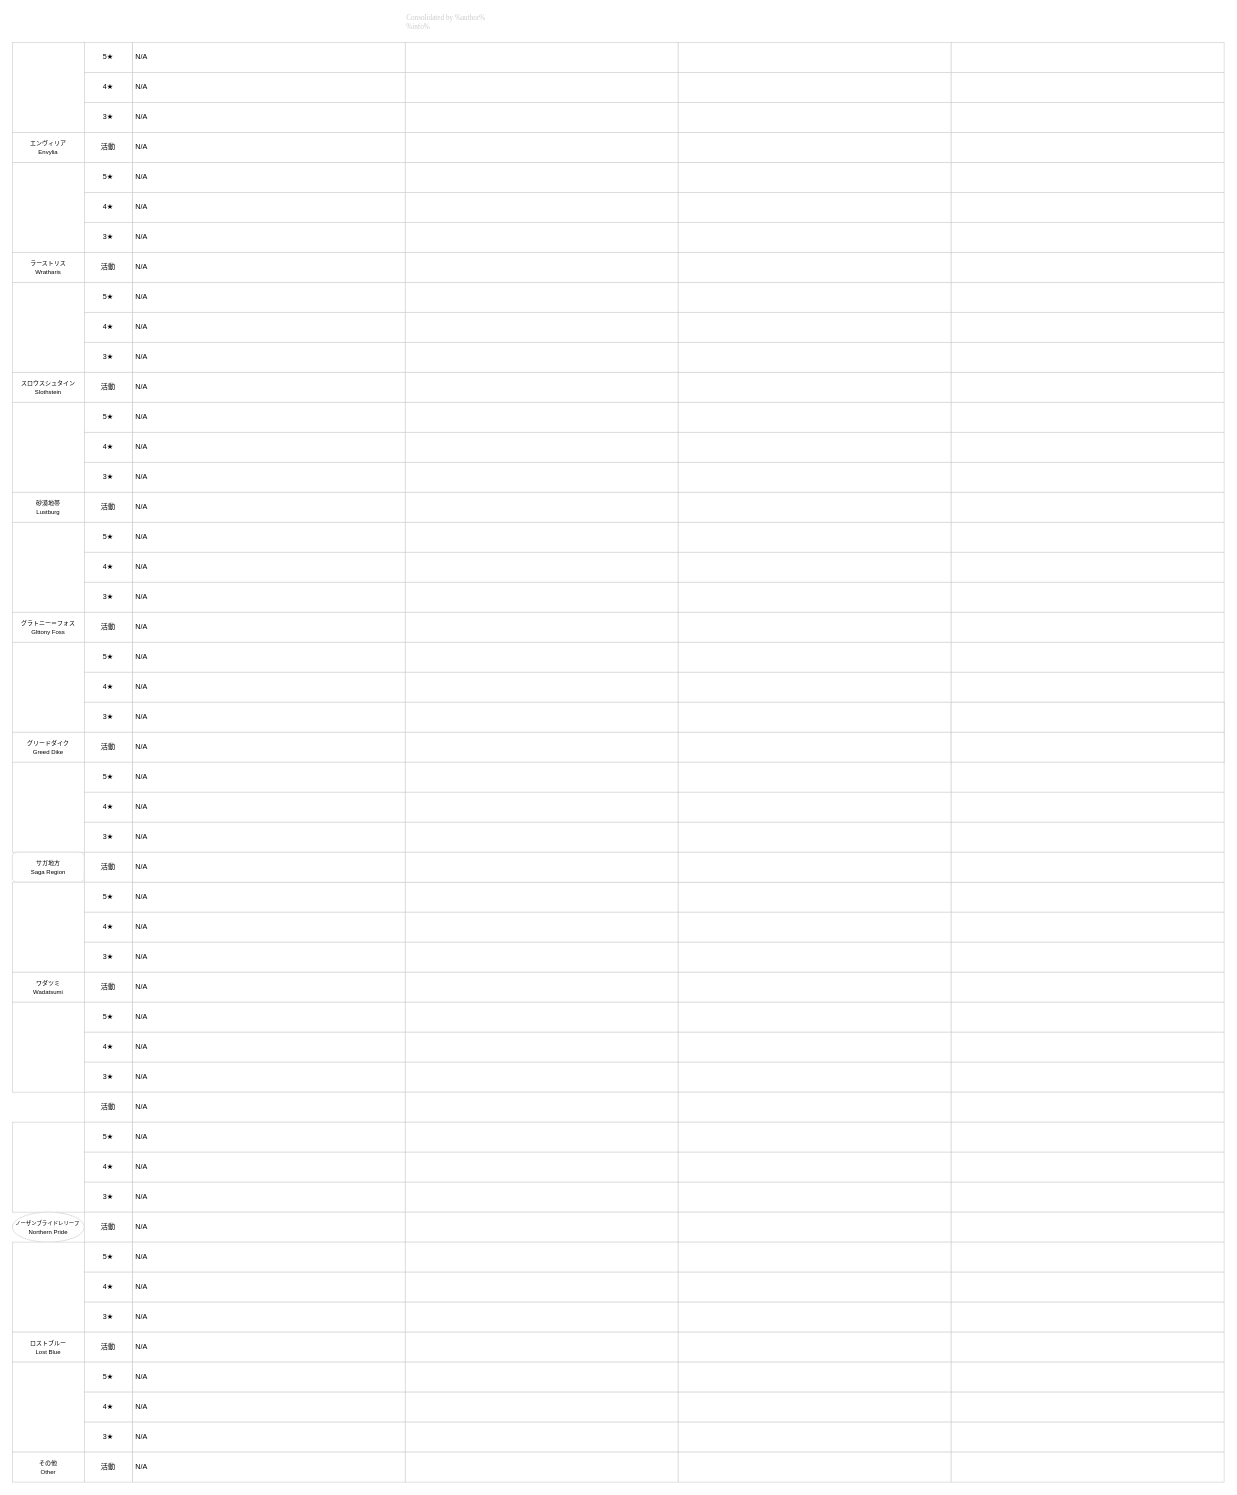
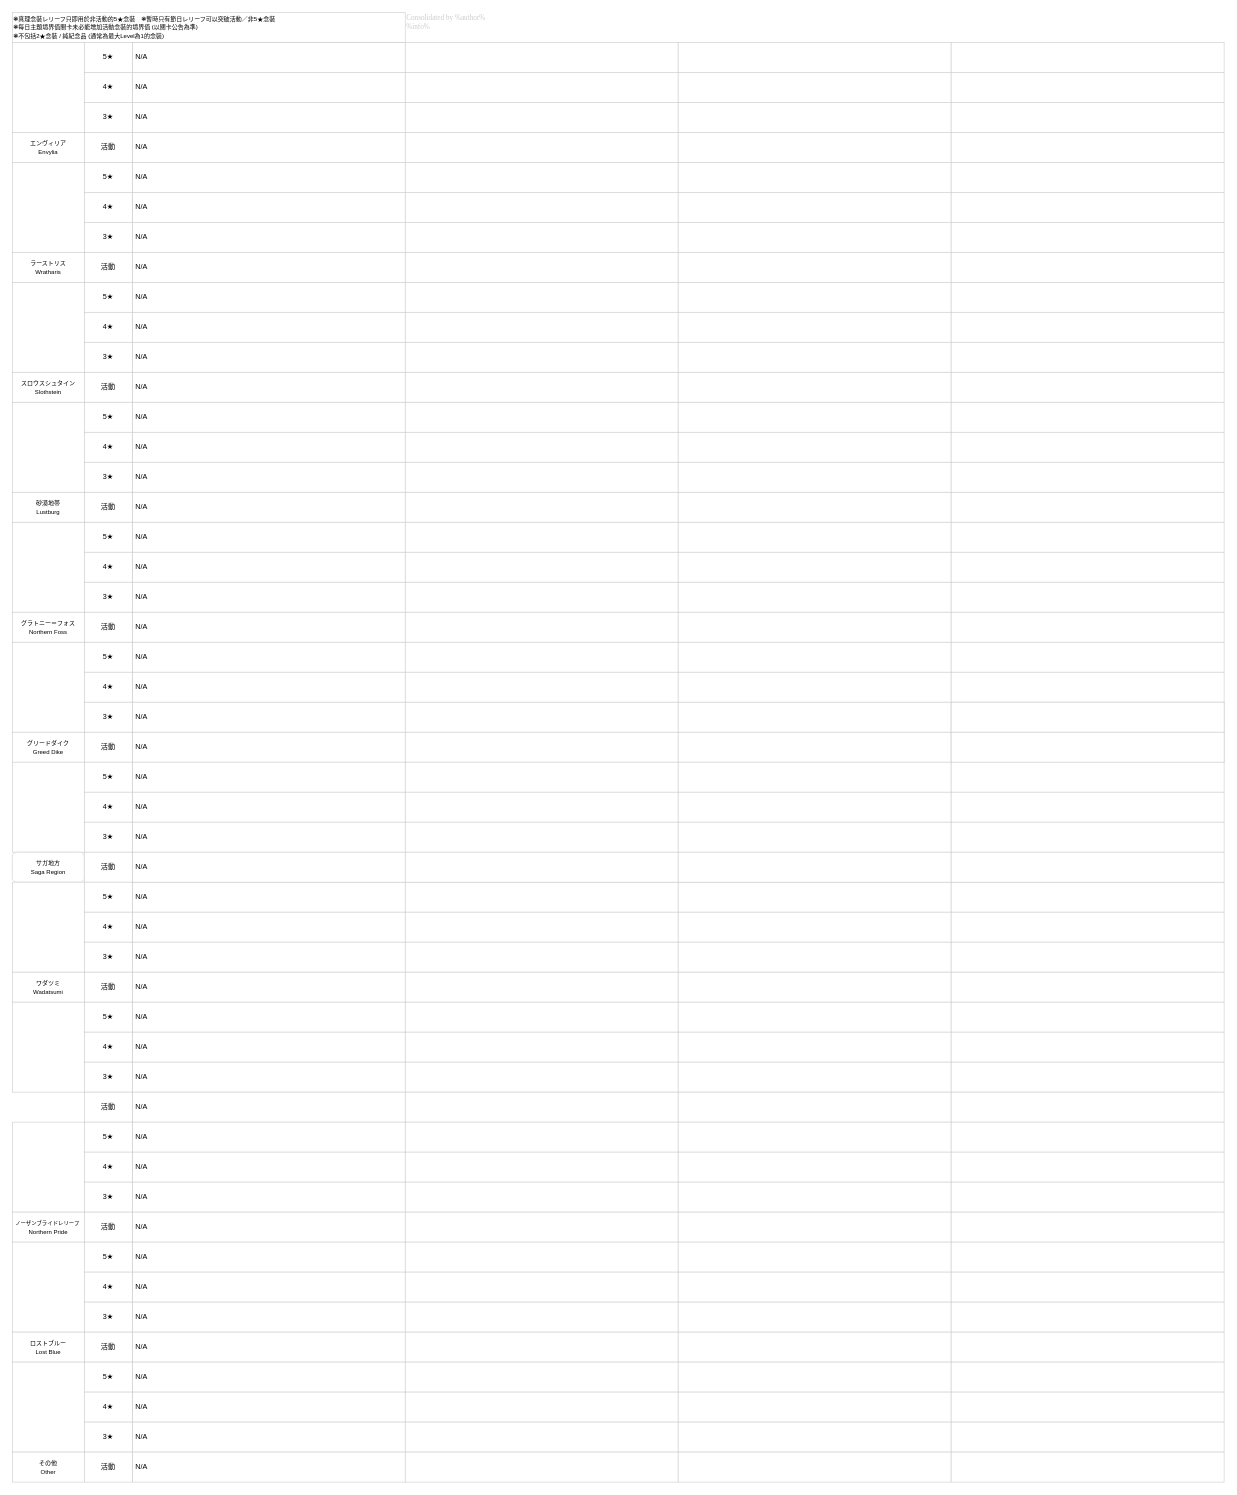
node "❃真理念裝レリーフ只即用於非活動的5★念裝 ❃暫時只有節日レリーフ可以突破活動／非5★念裝 ❃每日主題境界值關卡未必能增加活動念裝的境界值 (以關卡公告為準) ❃不包括2★念裝 / 純紀念品 (通常為最大Level為1的念裝)": added
node "グラトニー＝フォス Glttony Foss": label "グラトニー＝フォス Glttony Foss" -> "グラトニー＝フォス Northern Foss"
node "ノーザンブライドレリーフ Northern Pride": shape ellipse -> rectangle
